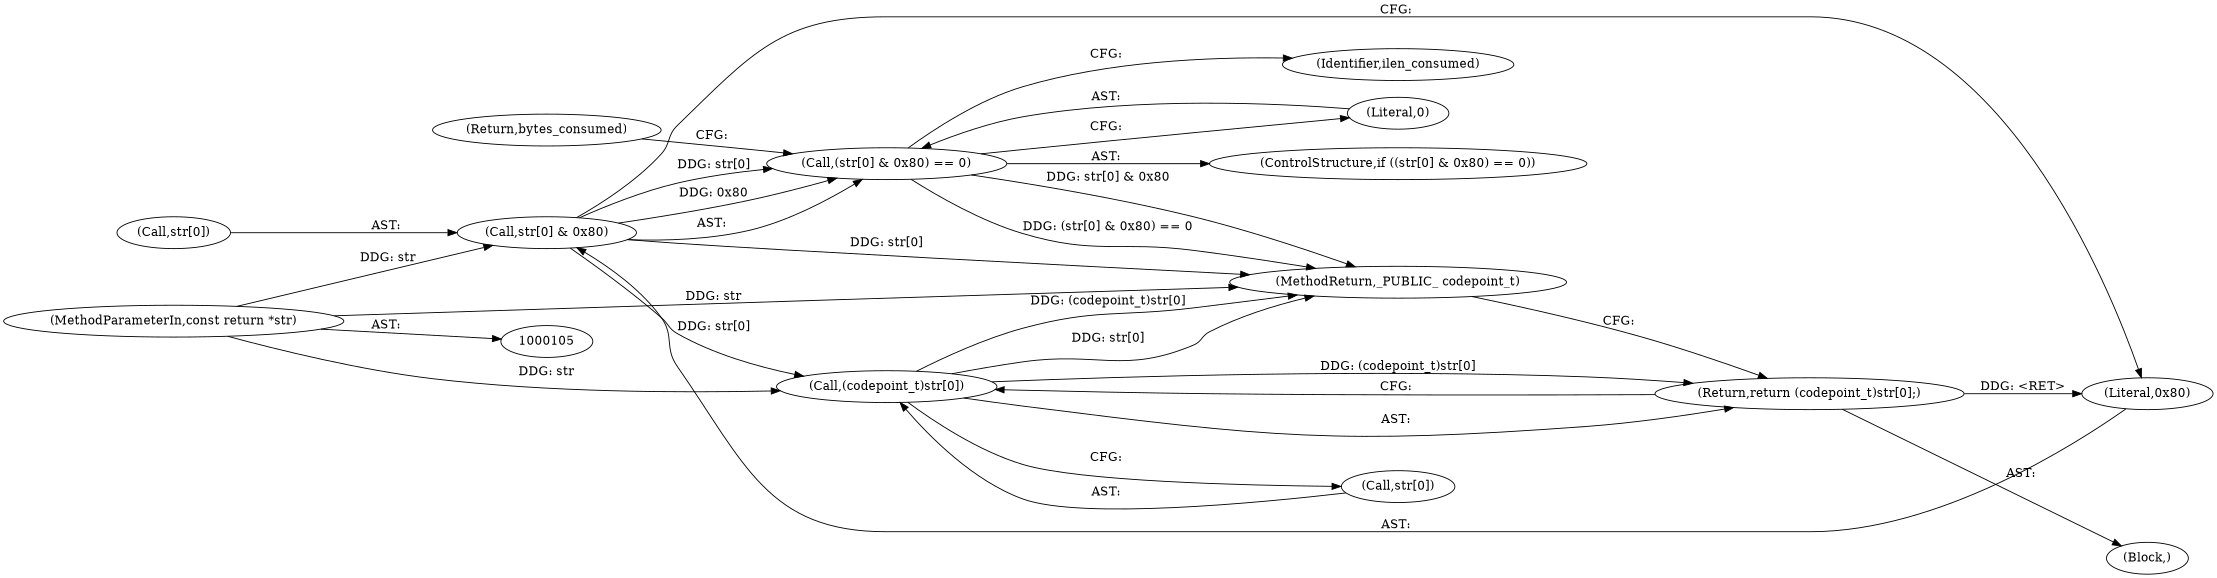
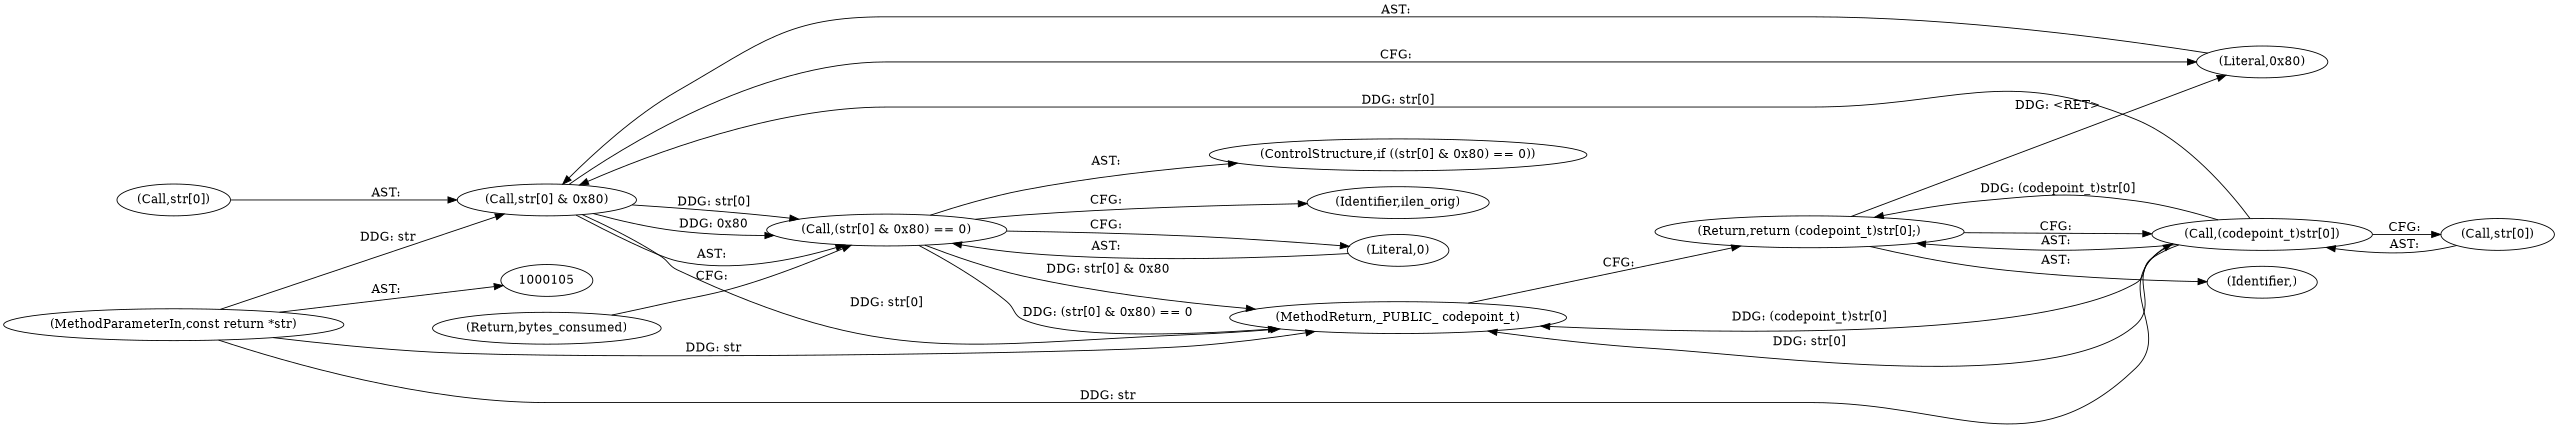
node "(Identifier,ilen_consumed)": label "(Identifier,ilen_consumed)" -> "(Identifier,ilen_orig)"
edge "(Call,str[0] & 0x80)" -> "(Call,(codepoint_t)str[0])": reversed
node "(Block,)": label "(Block,)" -> "(Identifier,)"
